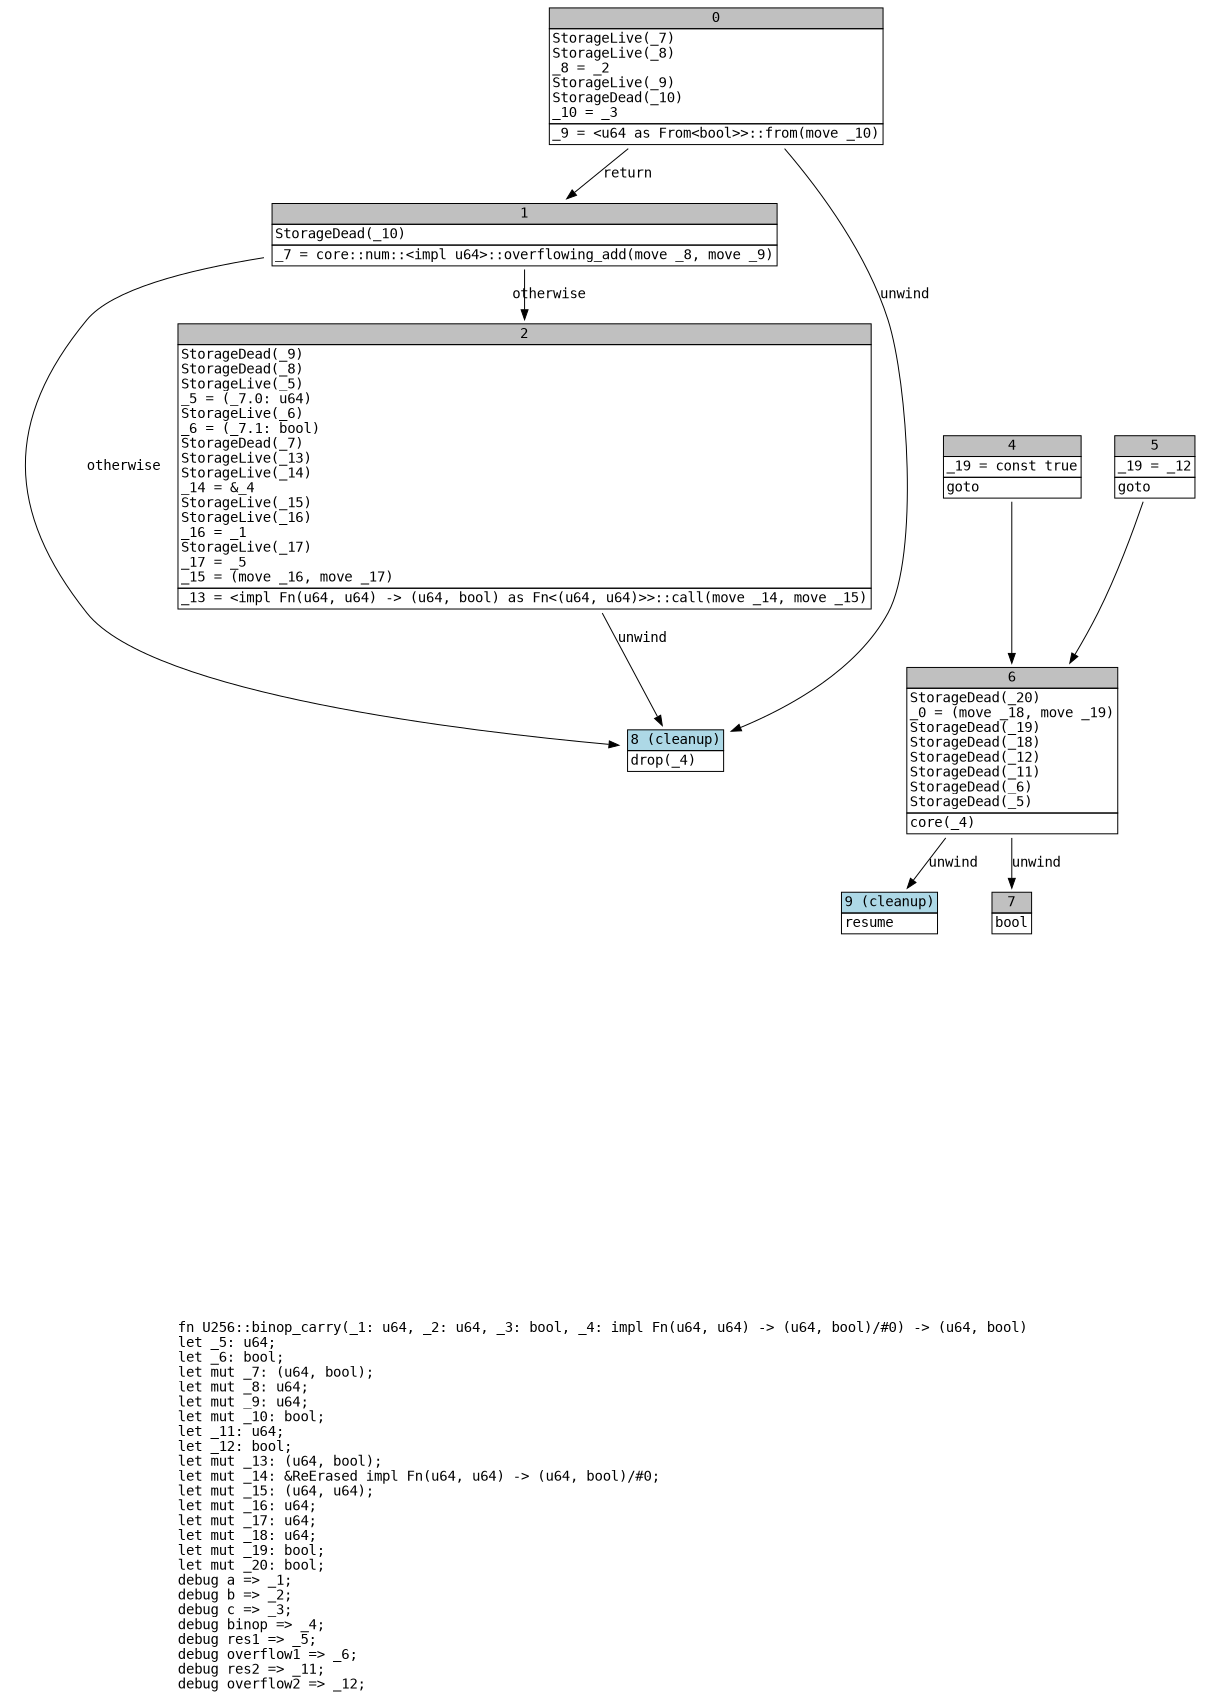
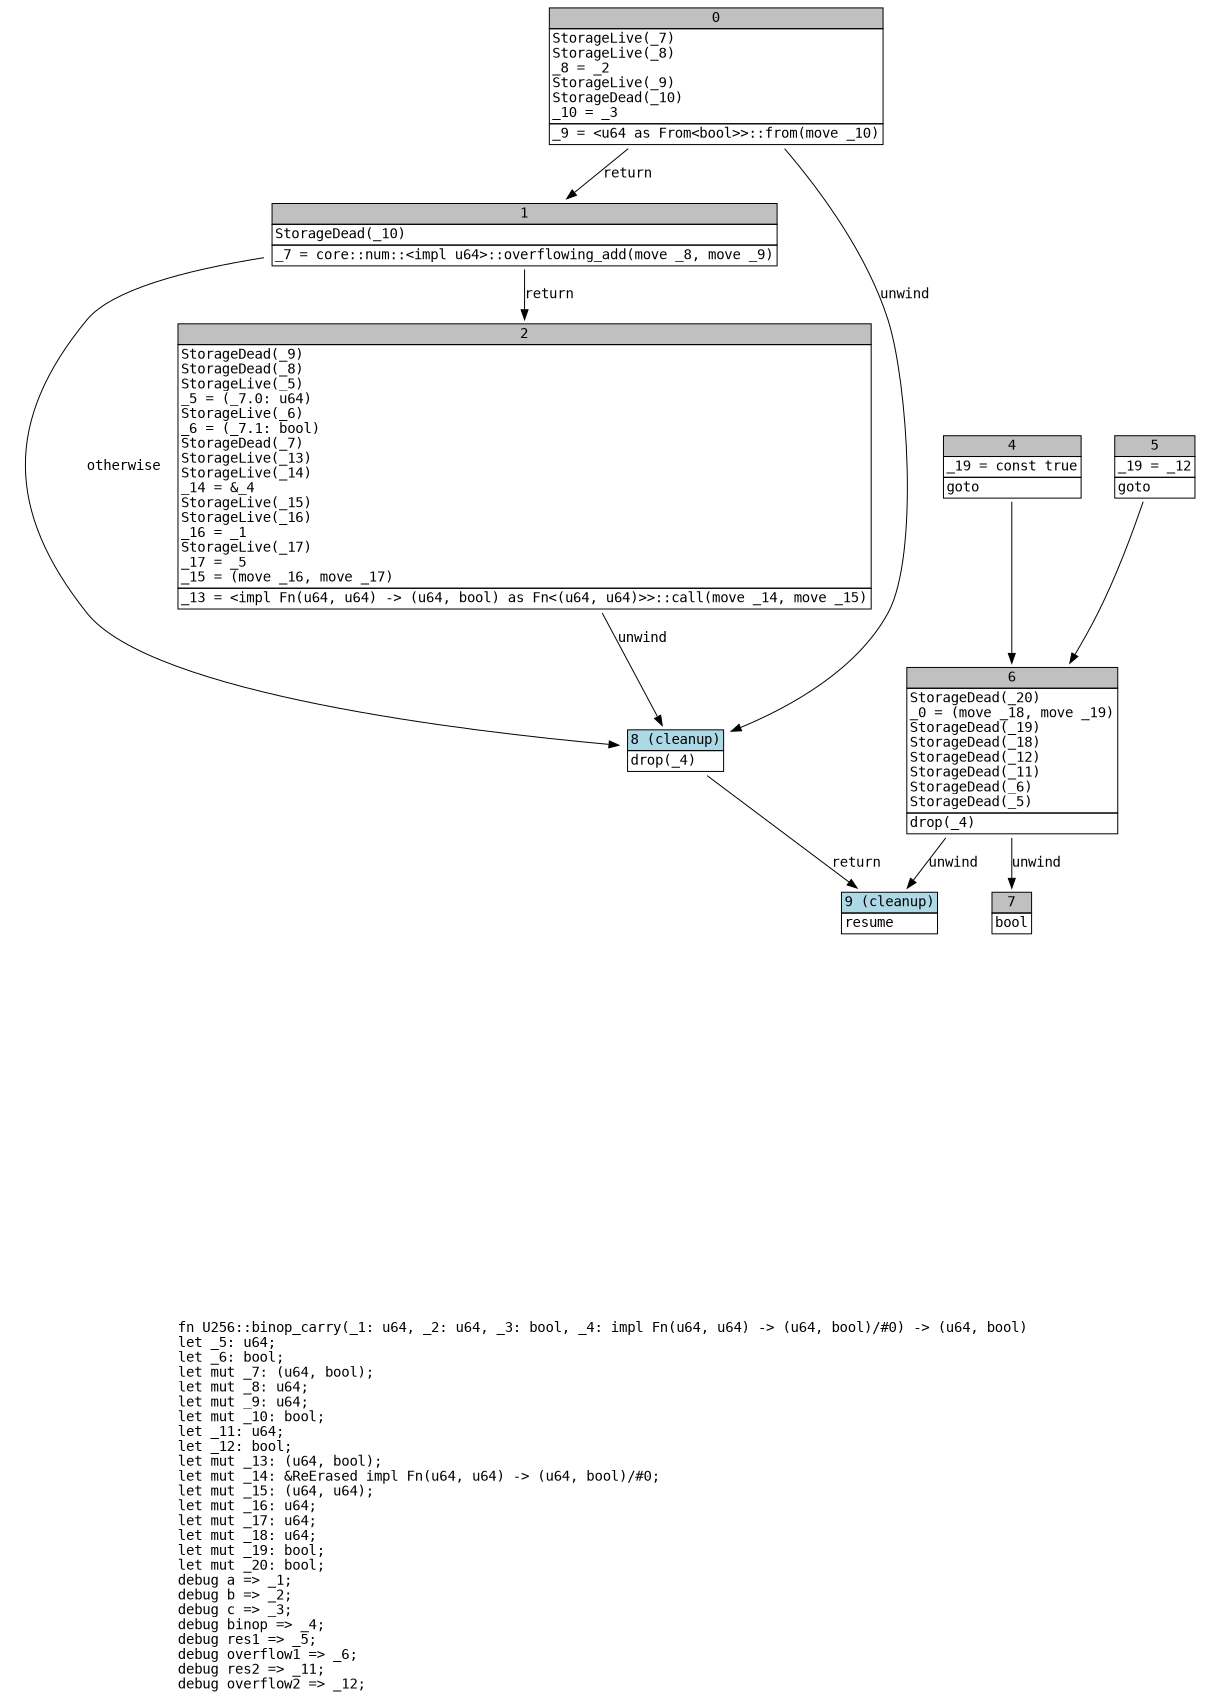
edge "1" -> "2": label "otherwise" -> "return"
node "6": text "core(_4)" -> "drop(_4)"
edge "8 (cleanup)" -> "9 (cleanup)": added, label "return"
